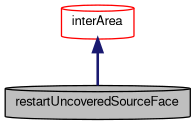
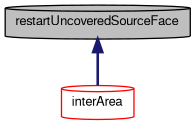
edge "restartUncoveredSourceFace" -> "interArea": reversed
